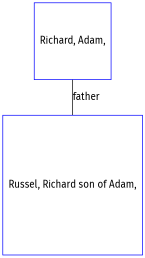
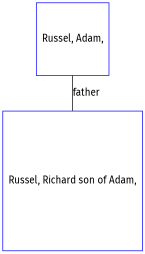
node "Richard, Adam,": label "Richard, Adam," -> "Russel, Adam,"
